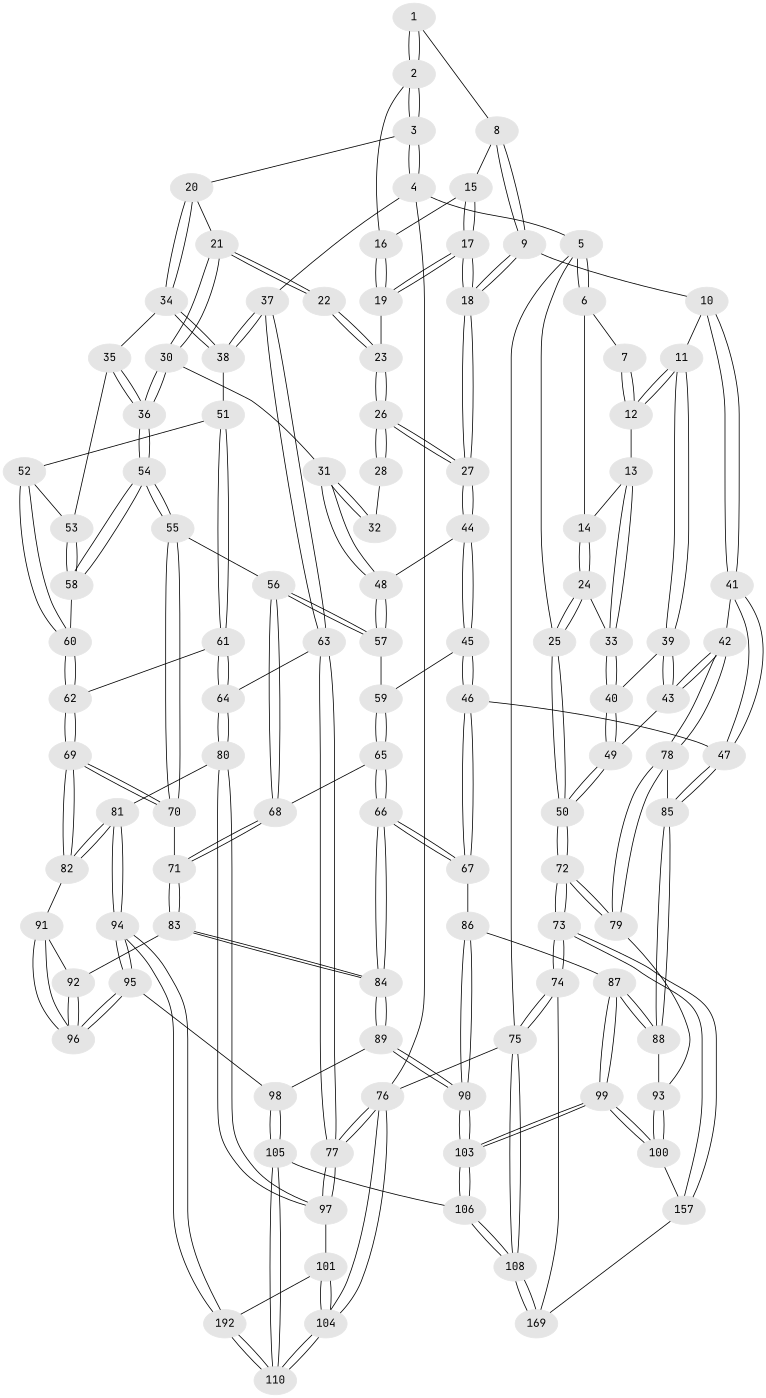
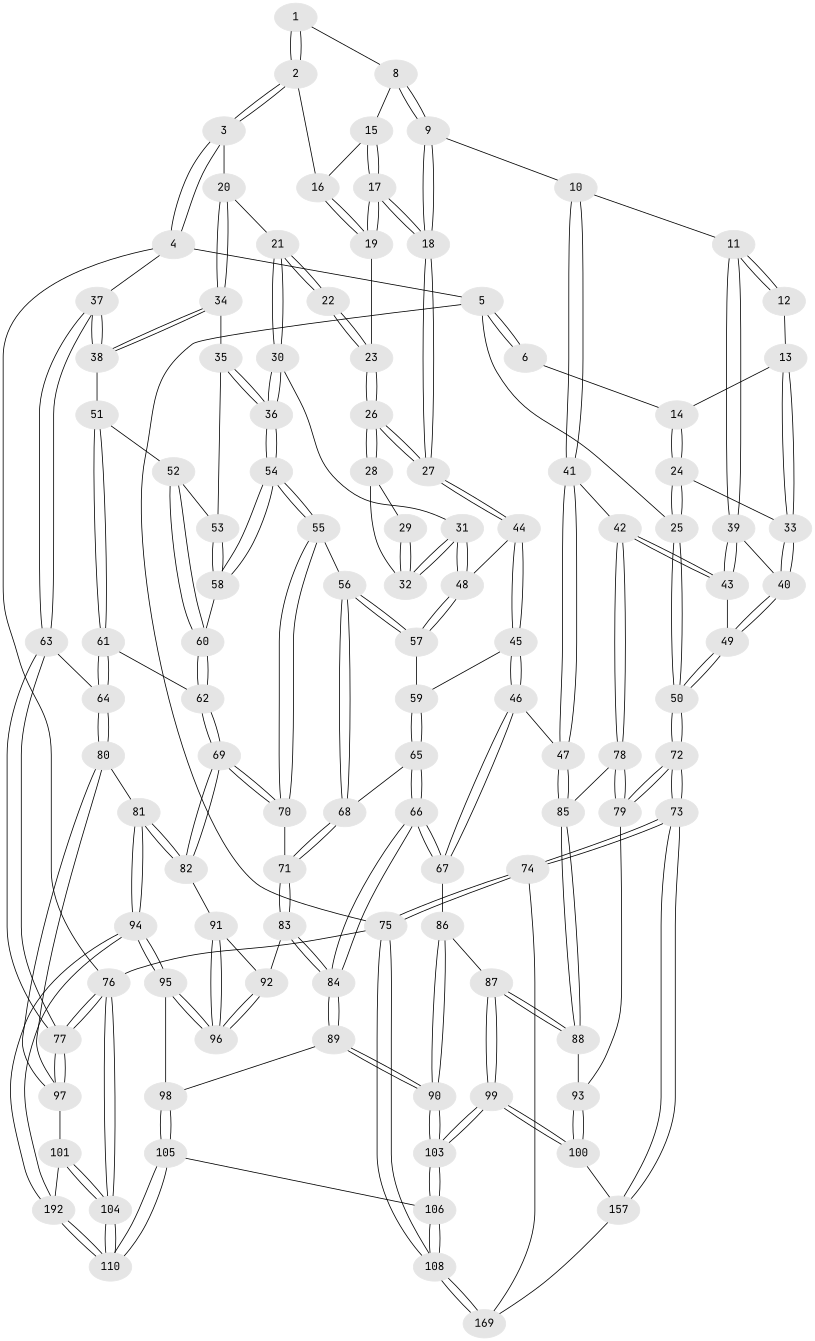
node "7": removed
node "29": added
